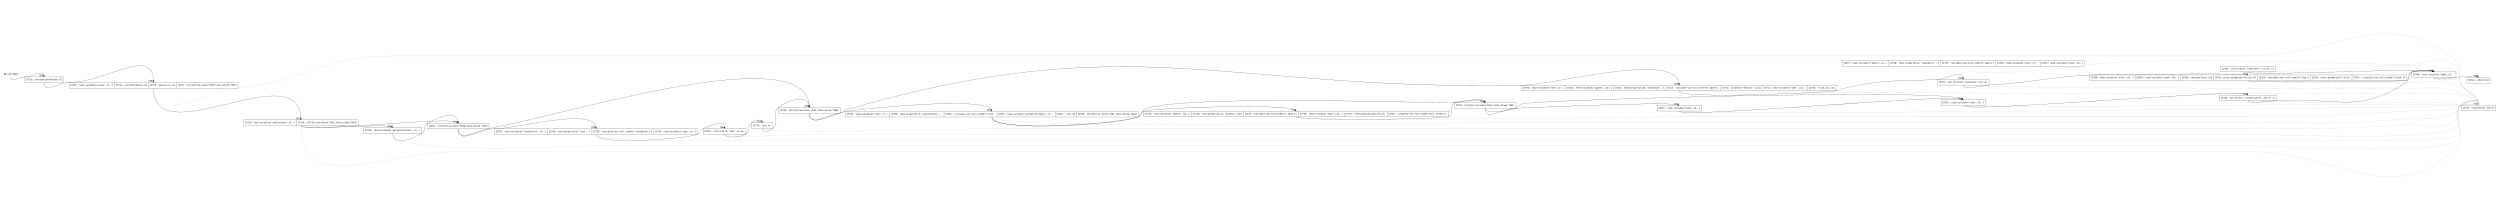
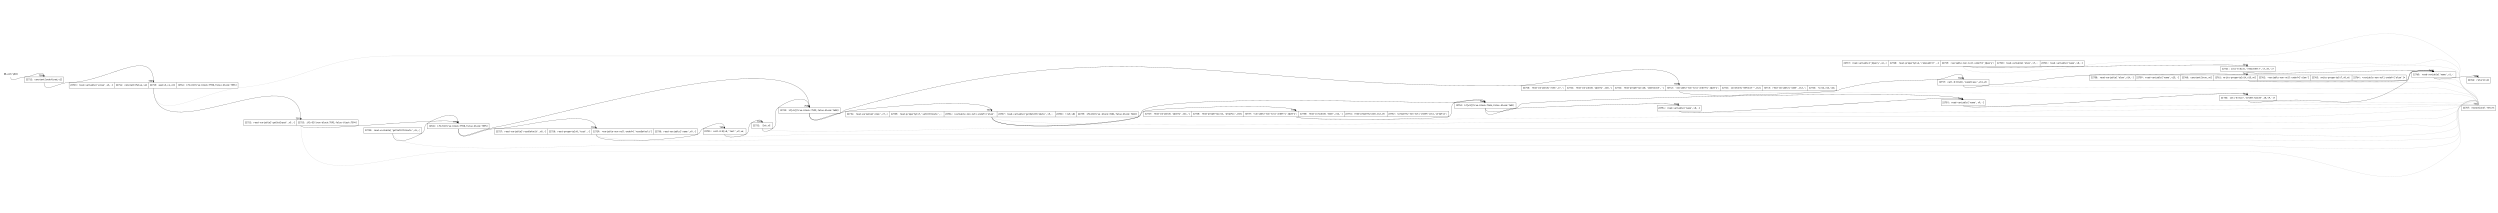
edge "22717: read-variable['jQuery',v6,-]" -> "22724: call-0:0[v6,'removeAttr',v7,v8,-]*": added
edge "22722: read-variable['getSetInput',v5,-]" -> "22725: read-variable['getSetAttribute',v5,-]": removed
